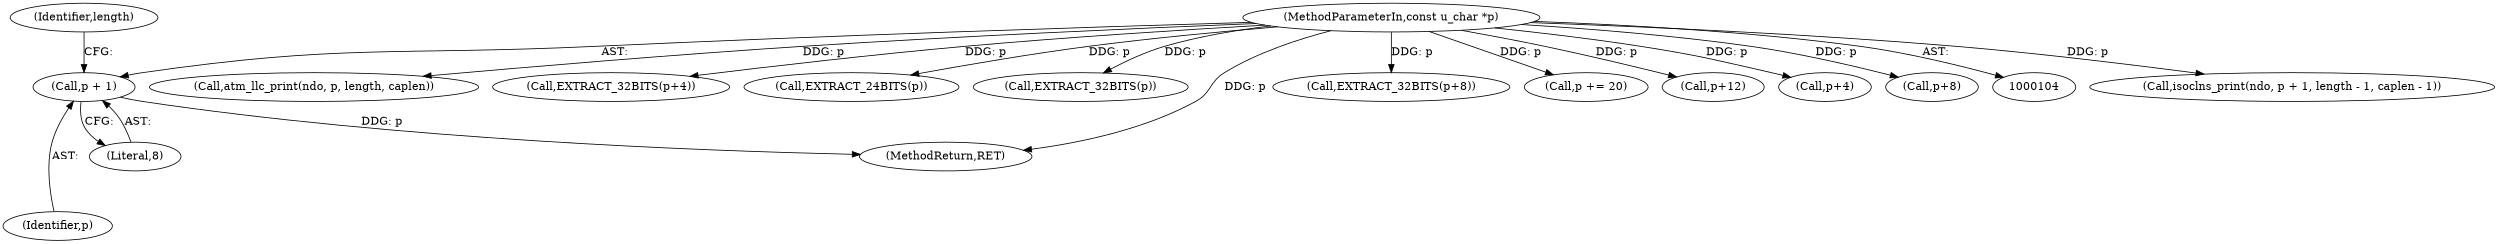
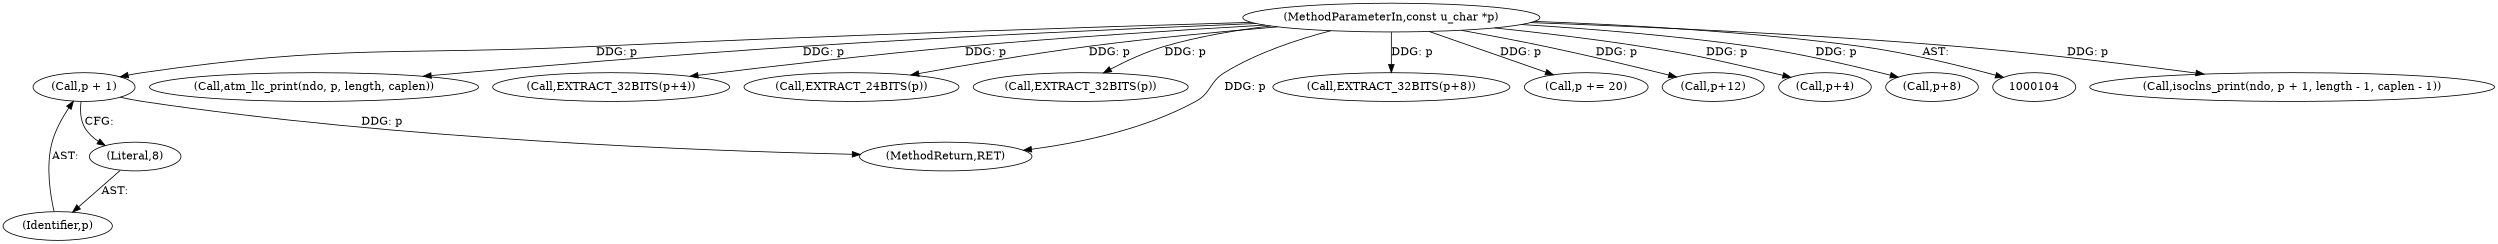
node "(Identifier,length)": removed
edge "(MethodParameterIn,const u_char *p)" -> "(Call,p + 1)": label "AST: " -> "DDG: p"
edge "(Literal,8)" -> "(Call,p + 1)": now "(Literal,8)" -> "(Identifier,p)"
